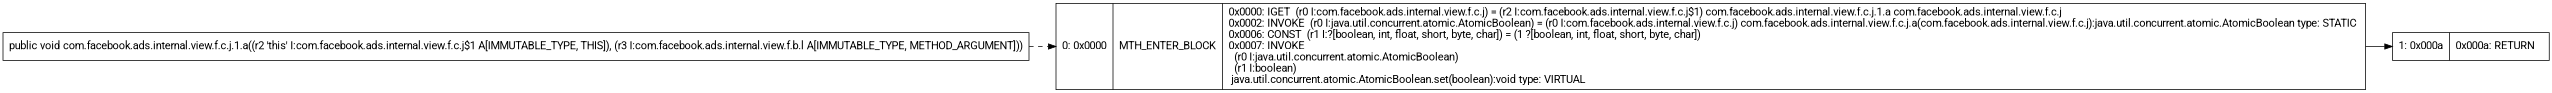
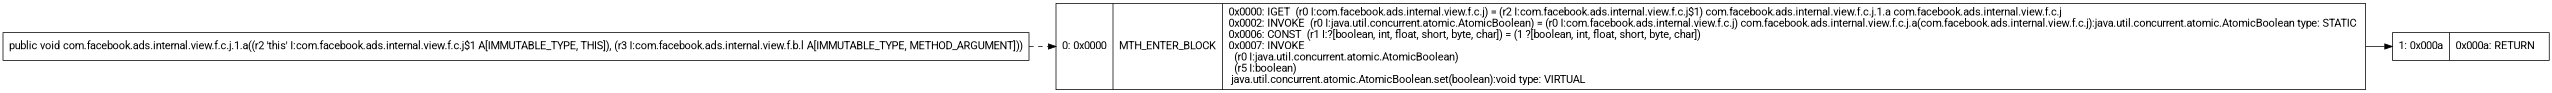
node "0: 0x0000": text "(r1 I:boolean)" -> "(r5 I:boolean)"
